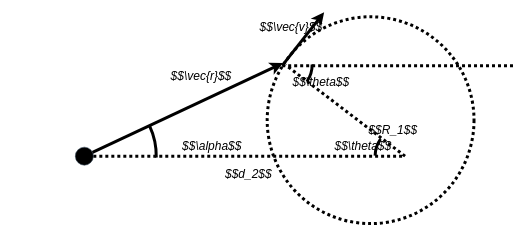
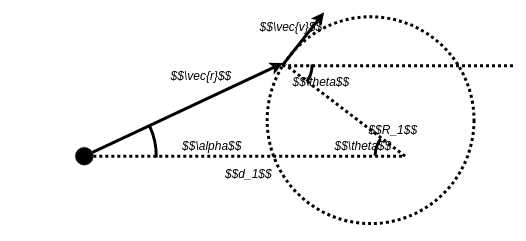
node "$$d_2$$": label "$$d_2$$" -> "$$d_1$$"
